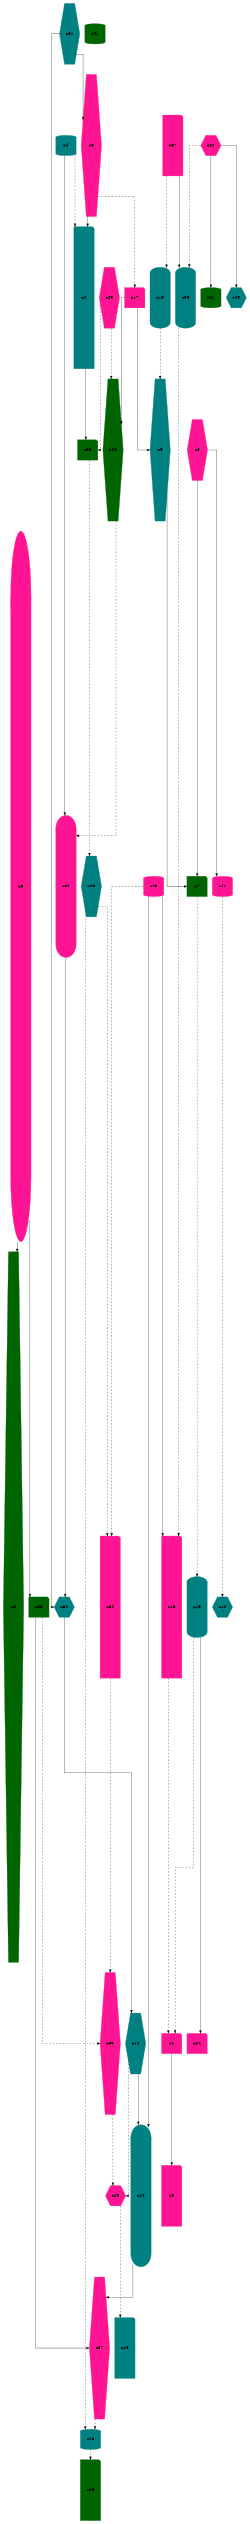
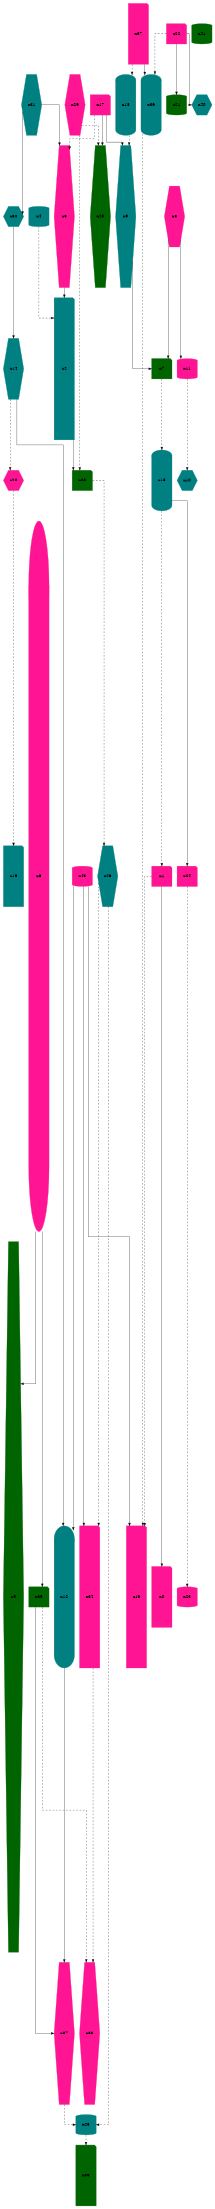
node "n22": shape hexagon -> note
edge "n3" -> "n17": reversed
node "n32": removed
edge "n43" -> "n34": style dashed -> solid
node "n23": added
edge "n16" -> "n1": reversed
edge "n33" -> "n20": removed
